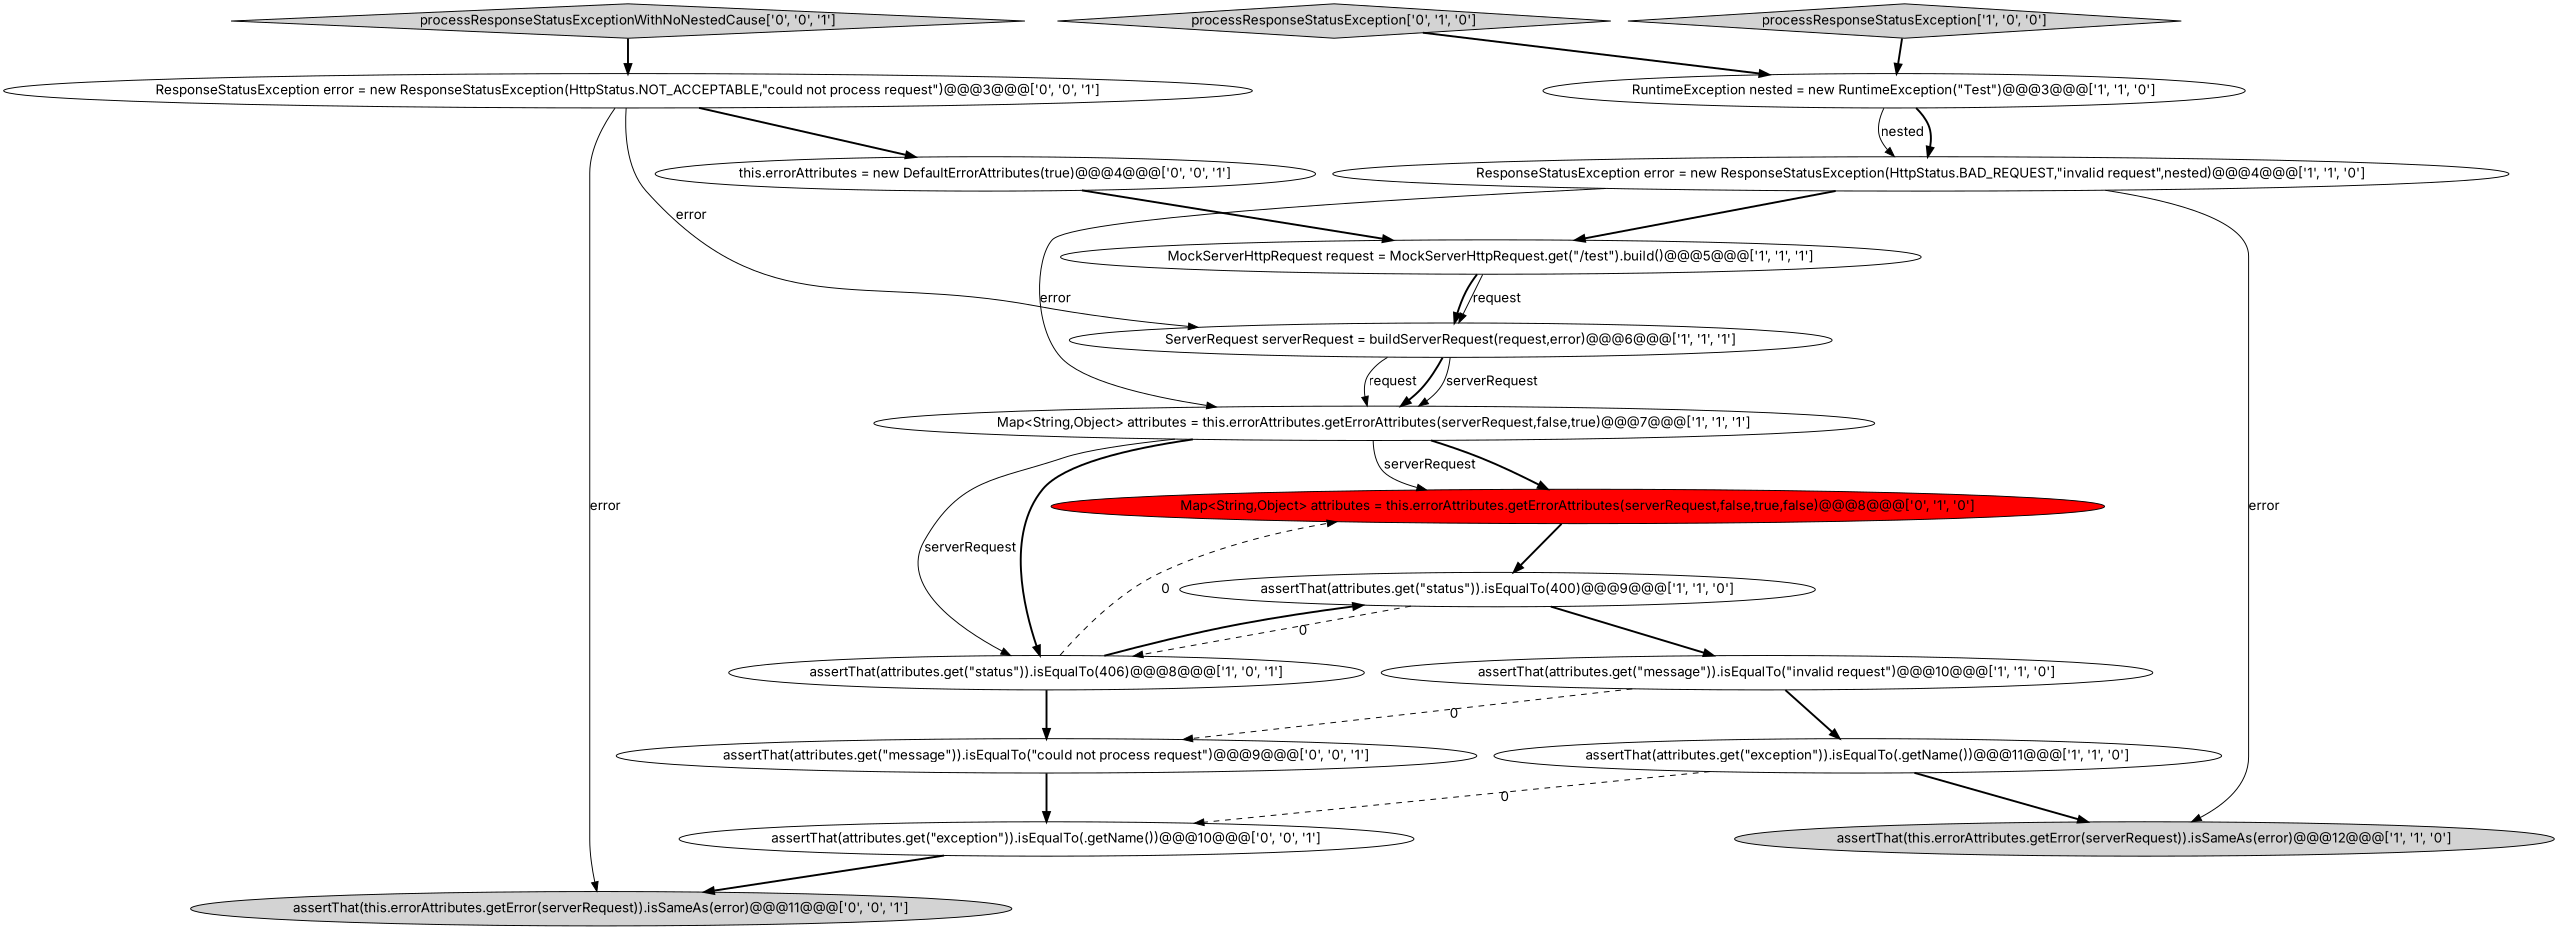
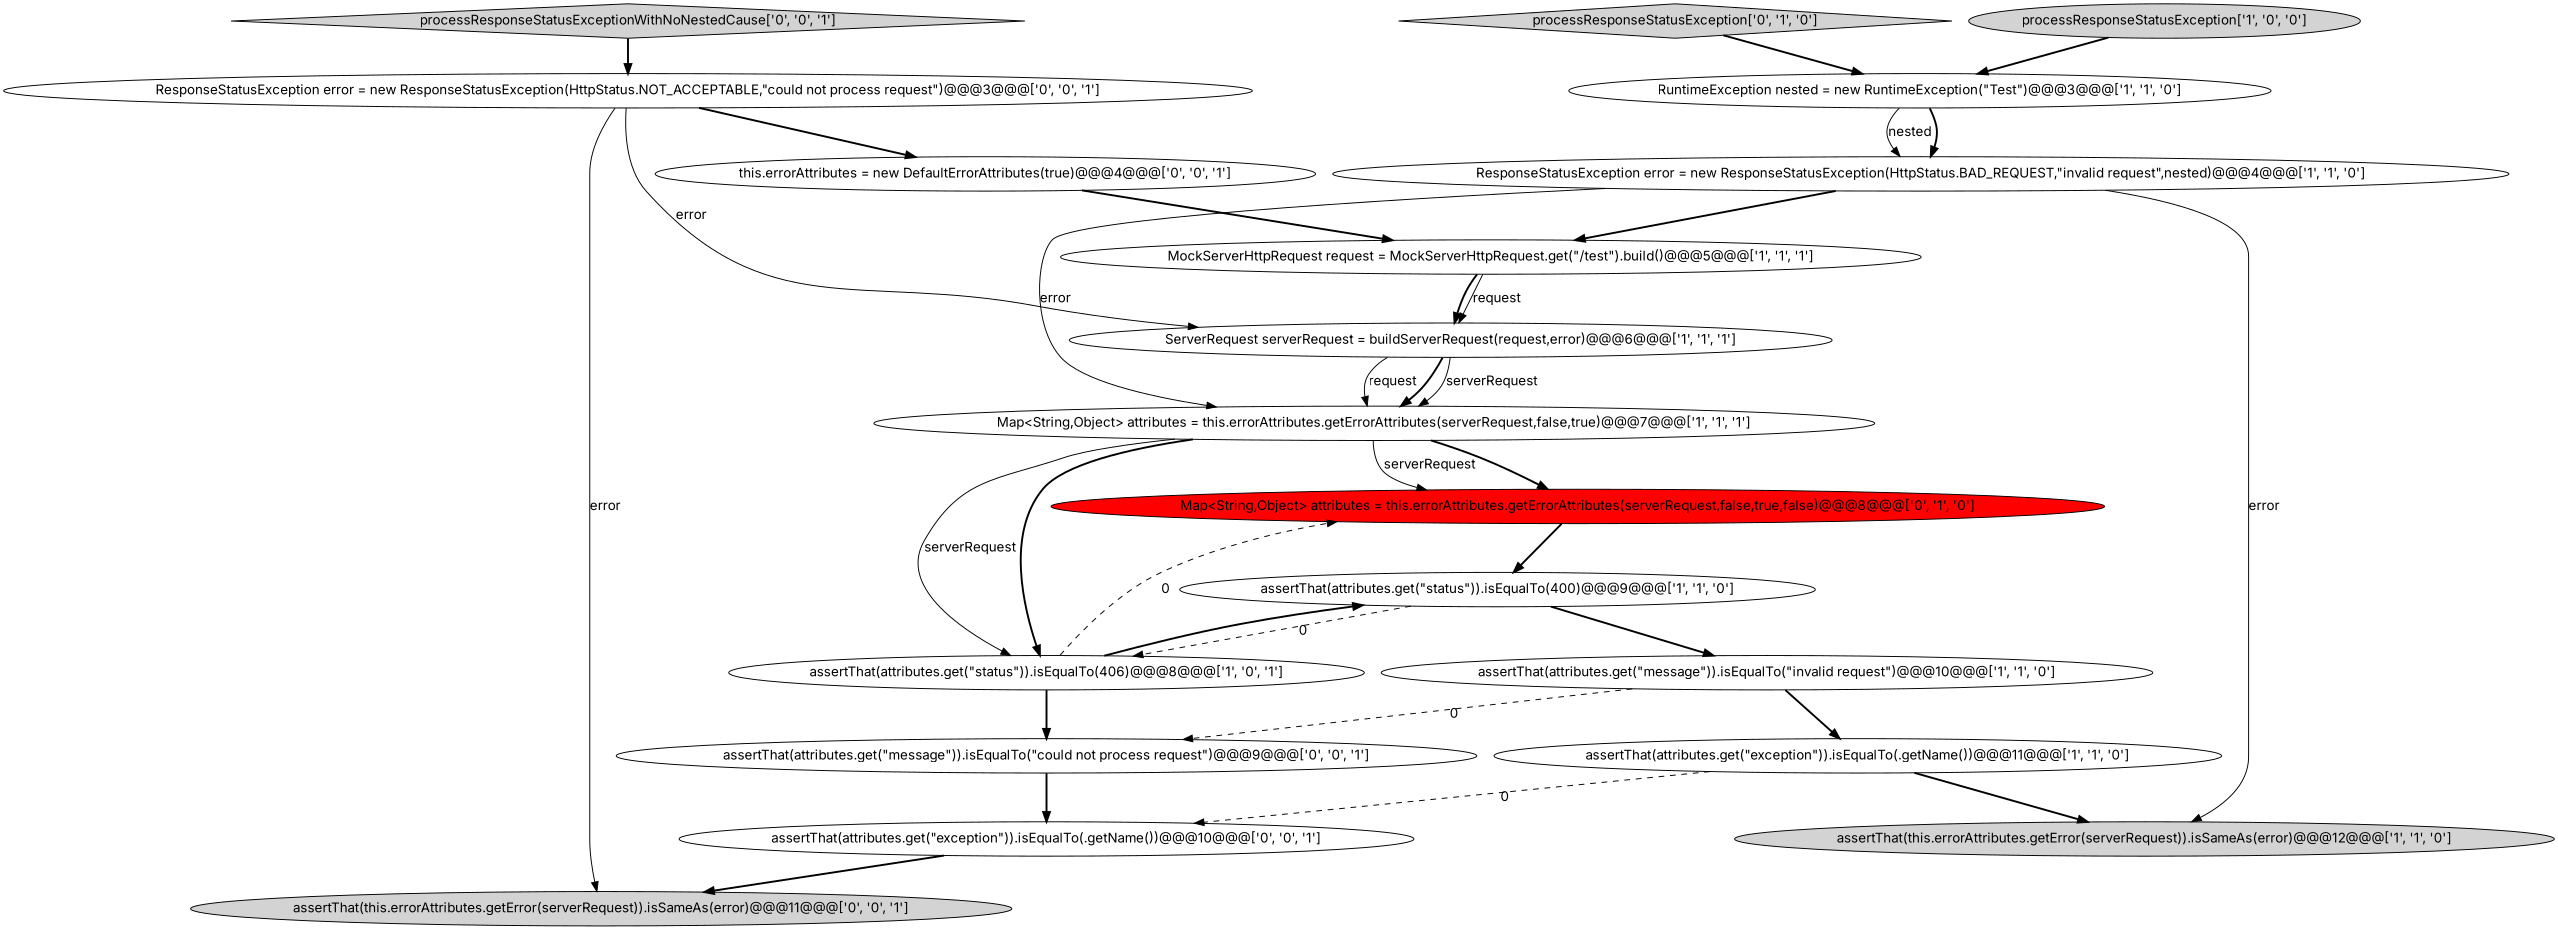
node "processResponseStatusException['1', '0', '0']": shape diamond -> ellipse
